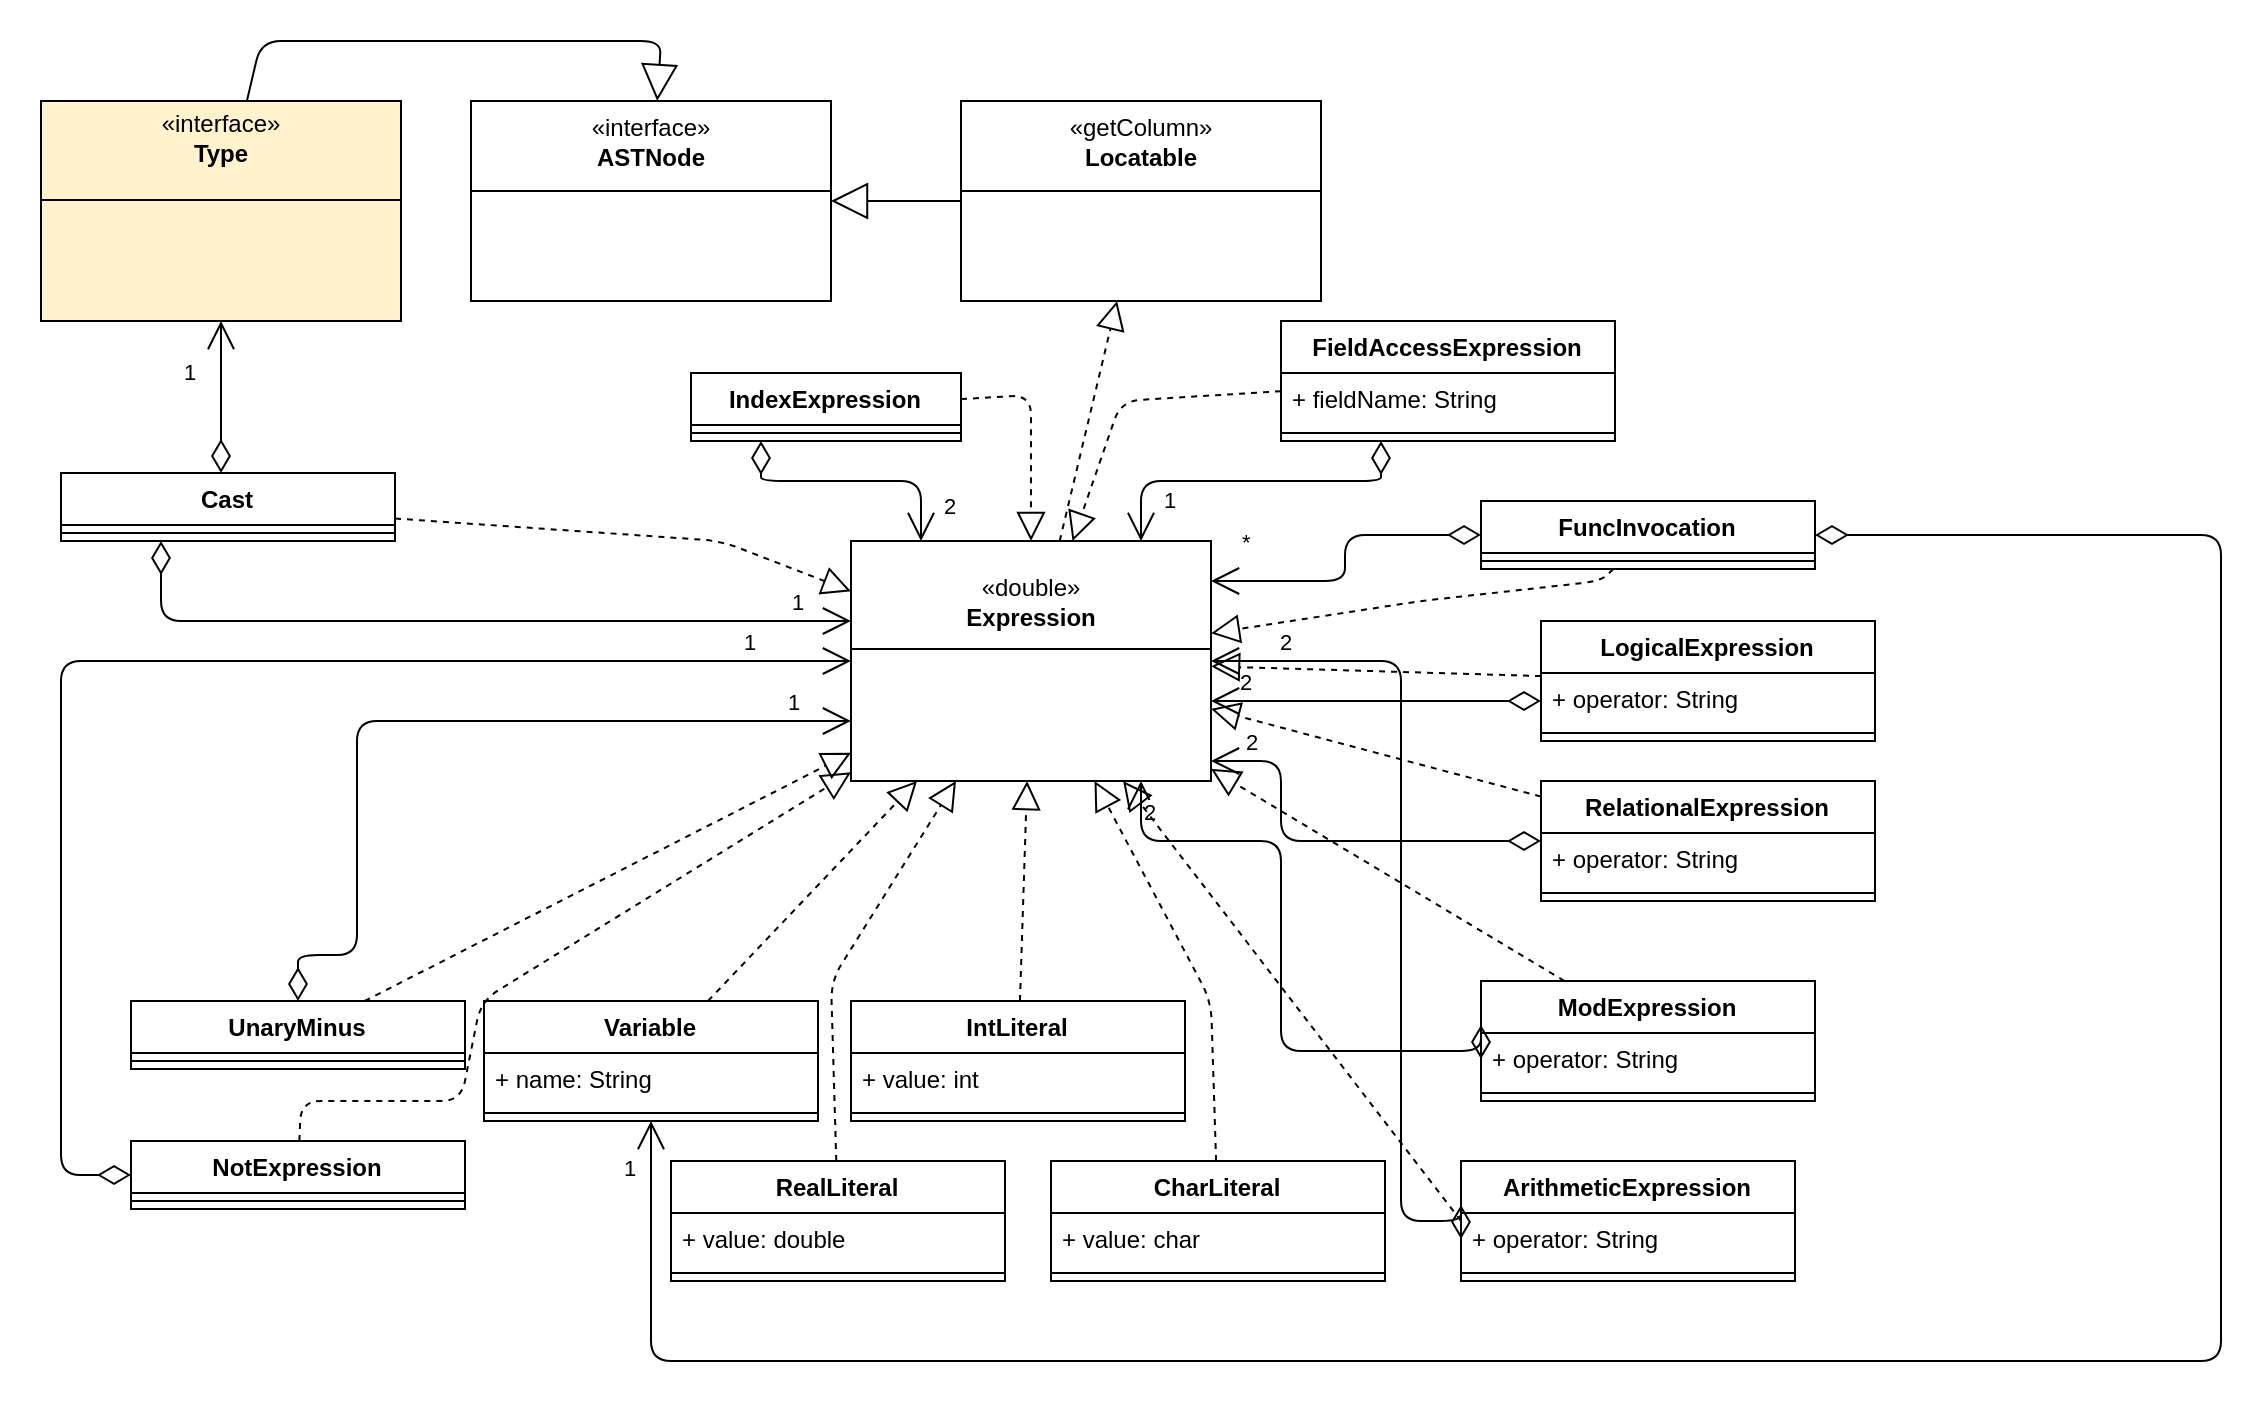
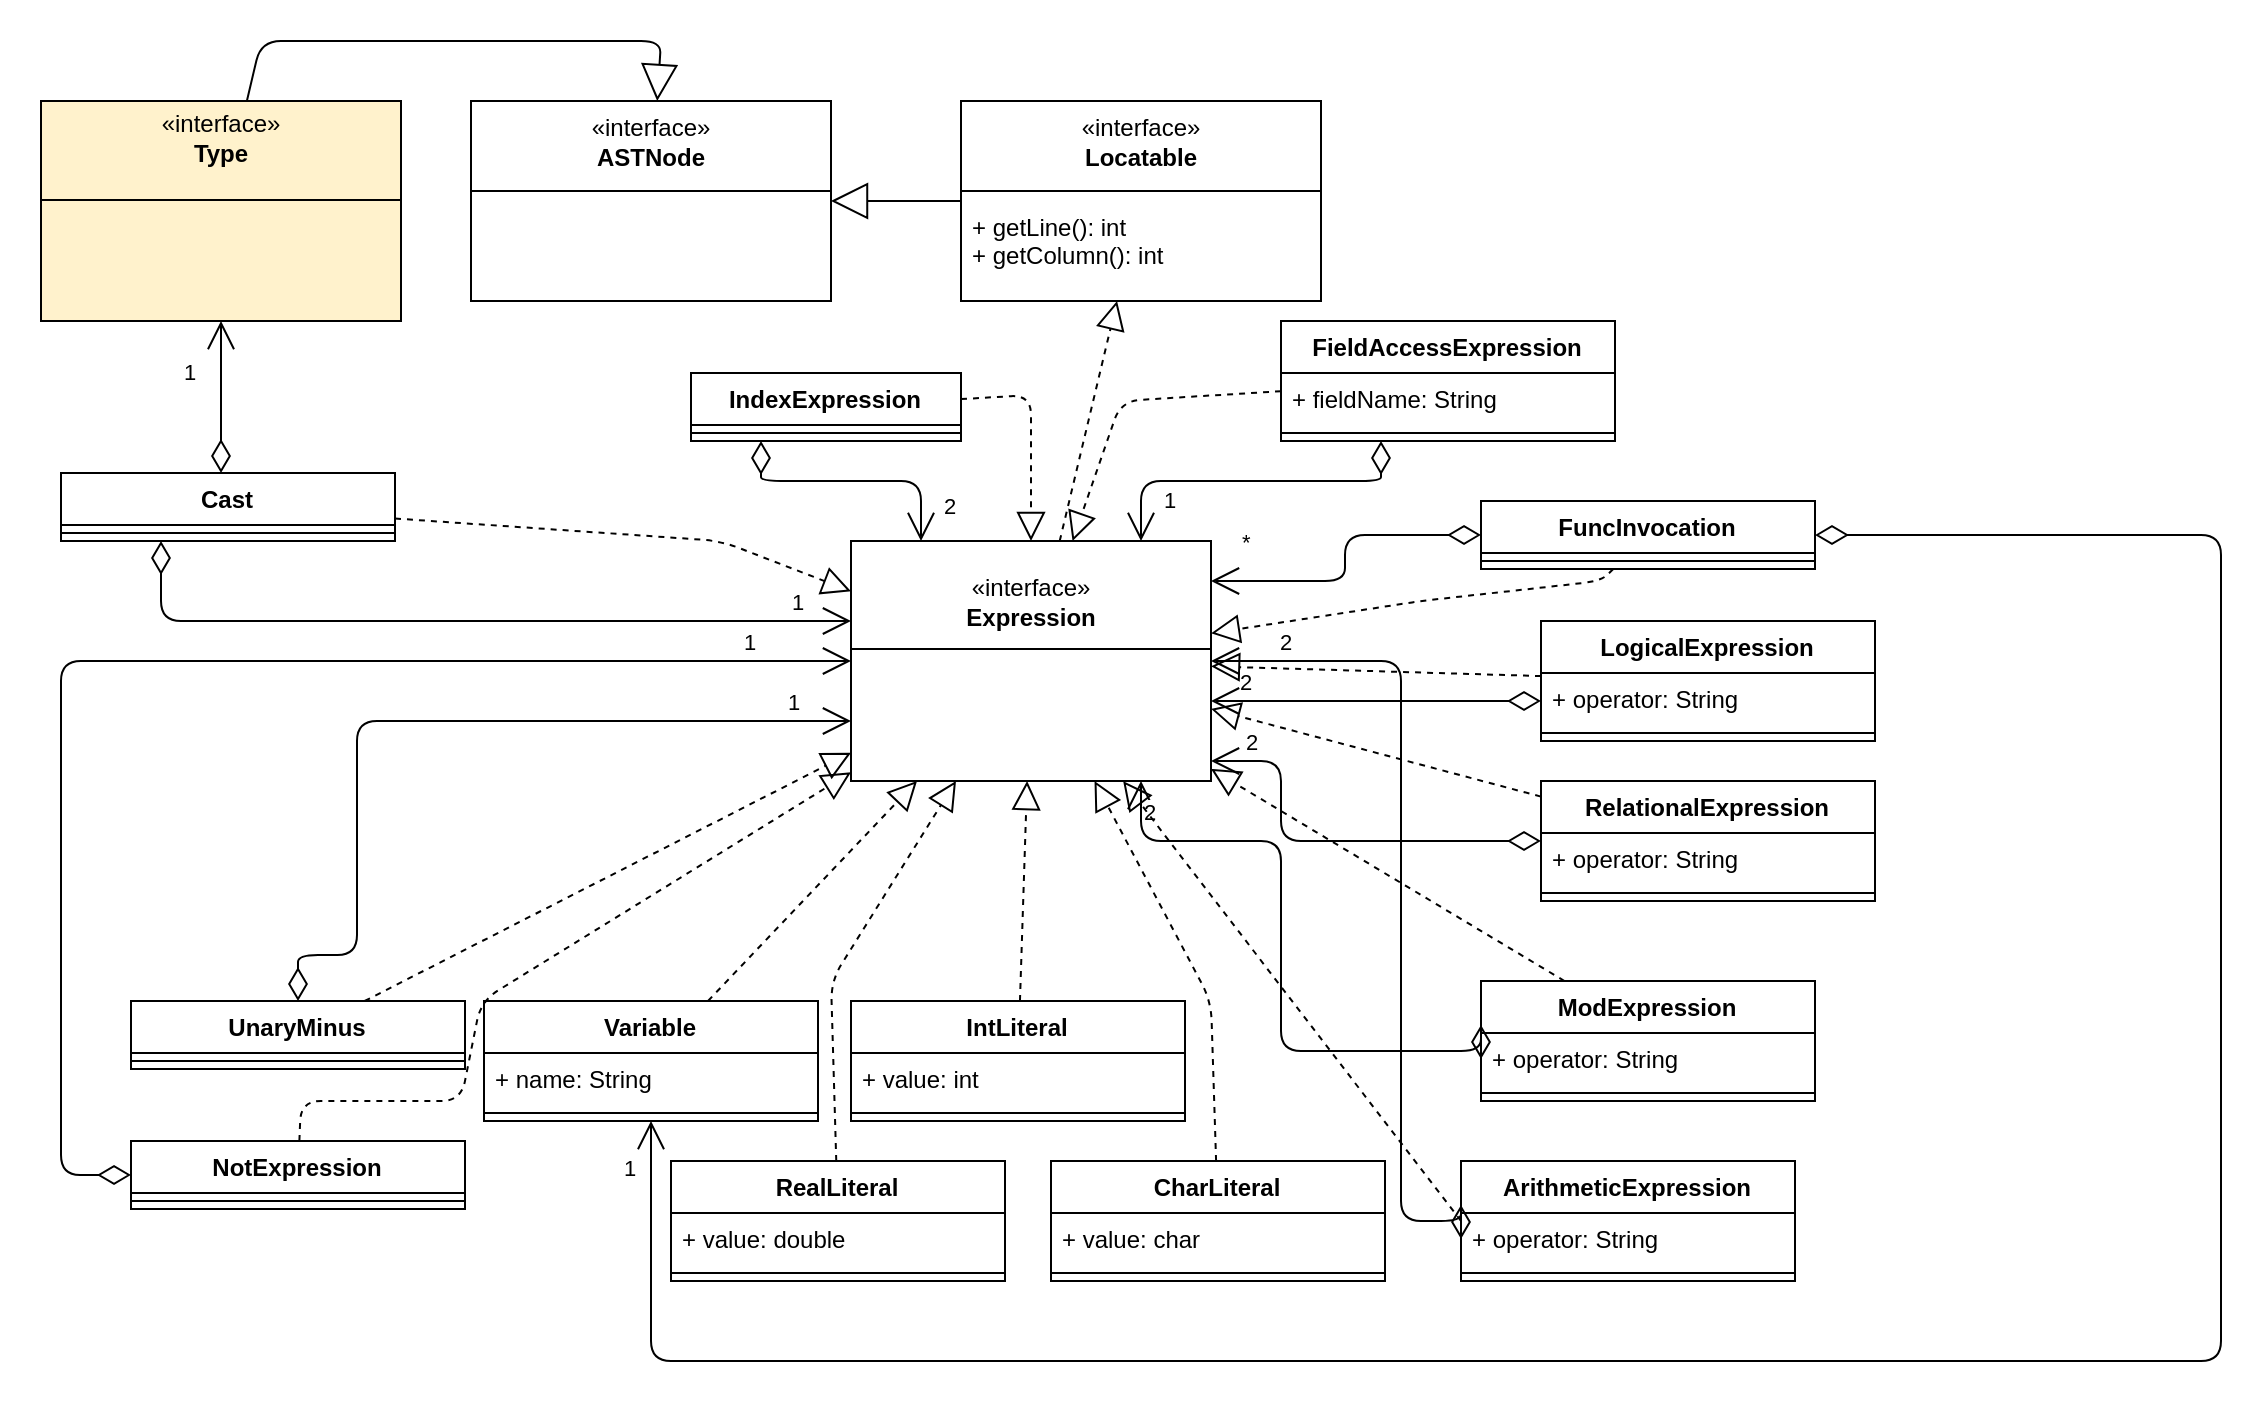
node "«getColumn» Locatable": label "«getColumn» Locatable" -> "«interface» Locatable"
node "+ getLine(): int + getColumn(): int": added
node "«double» Expression": label "«double» Expression" -> "«interface» Expression"
